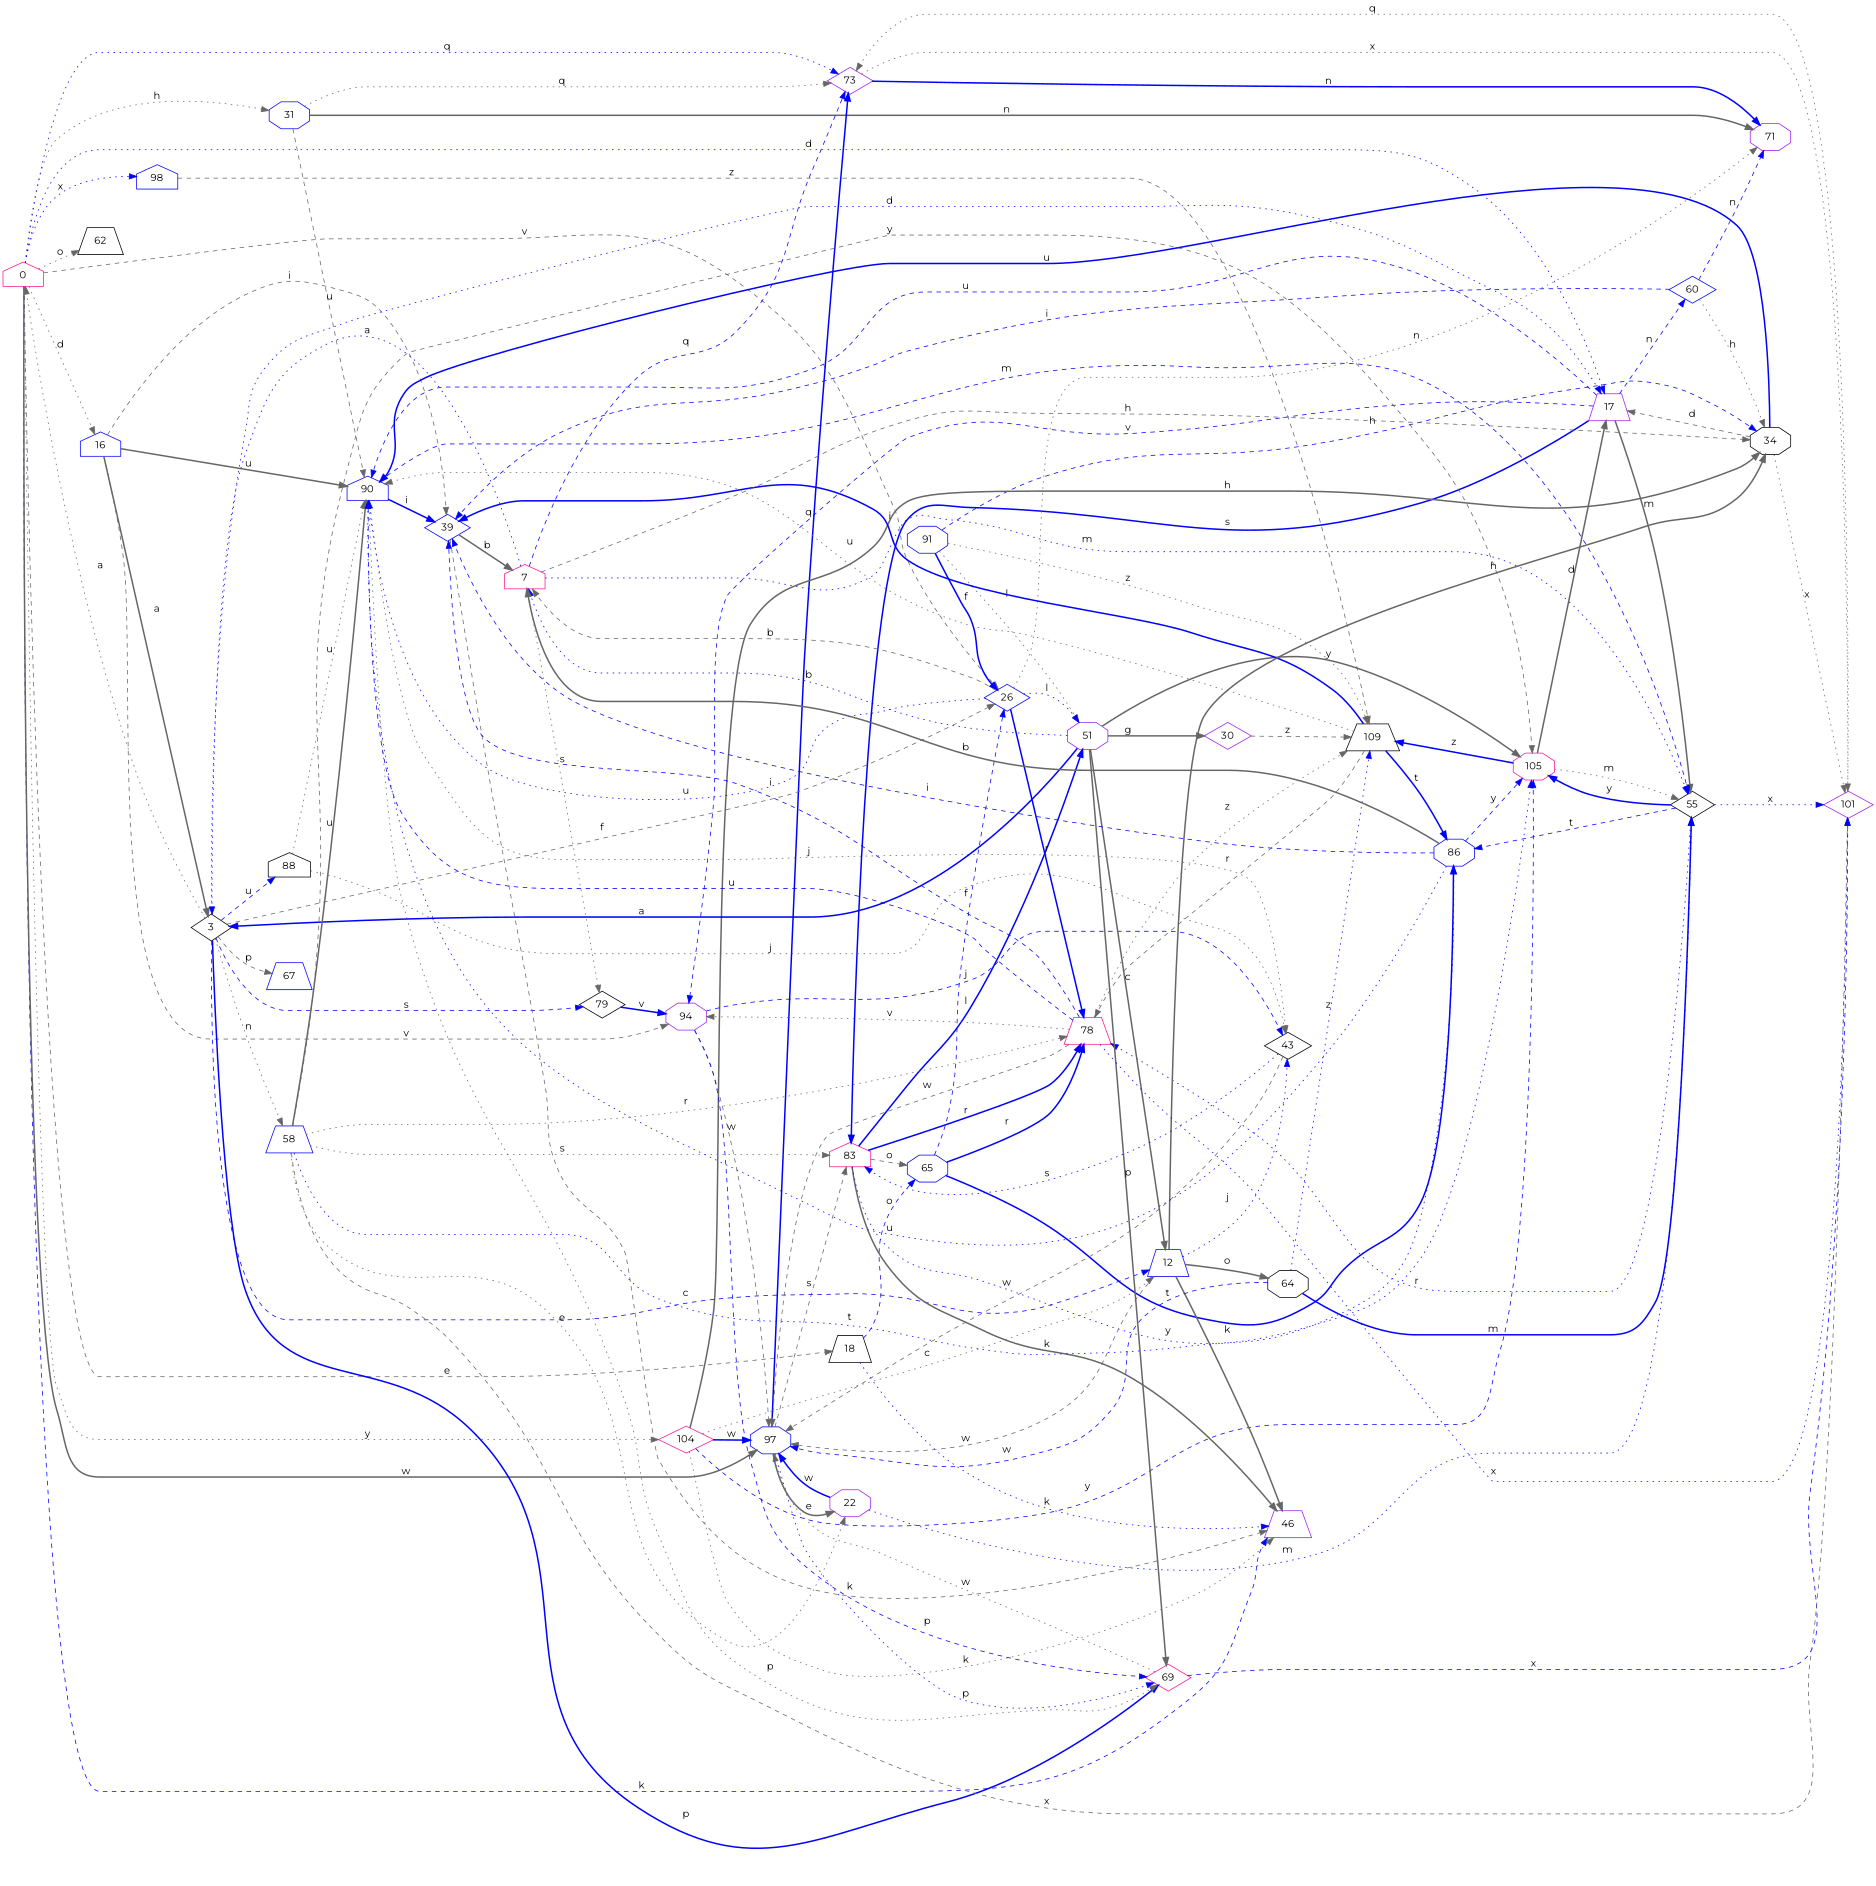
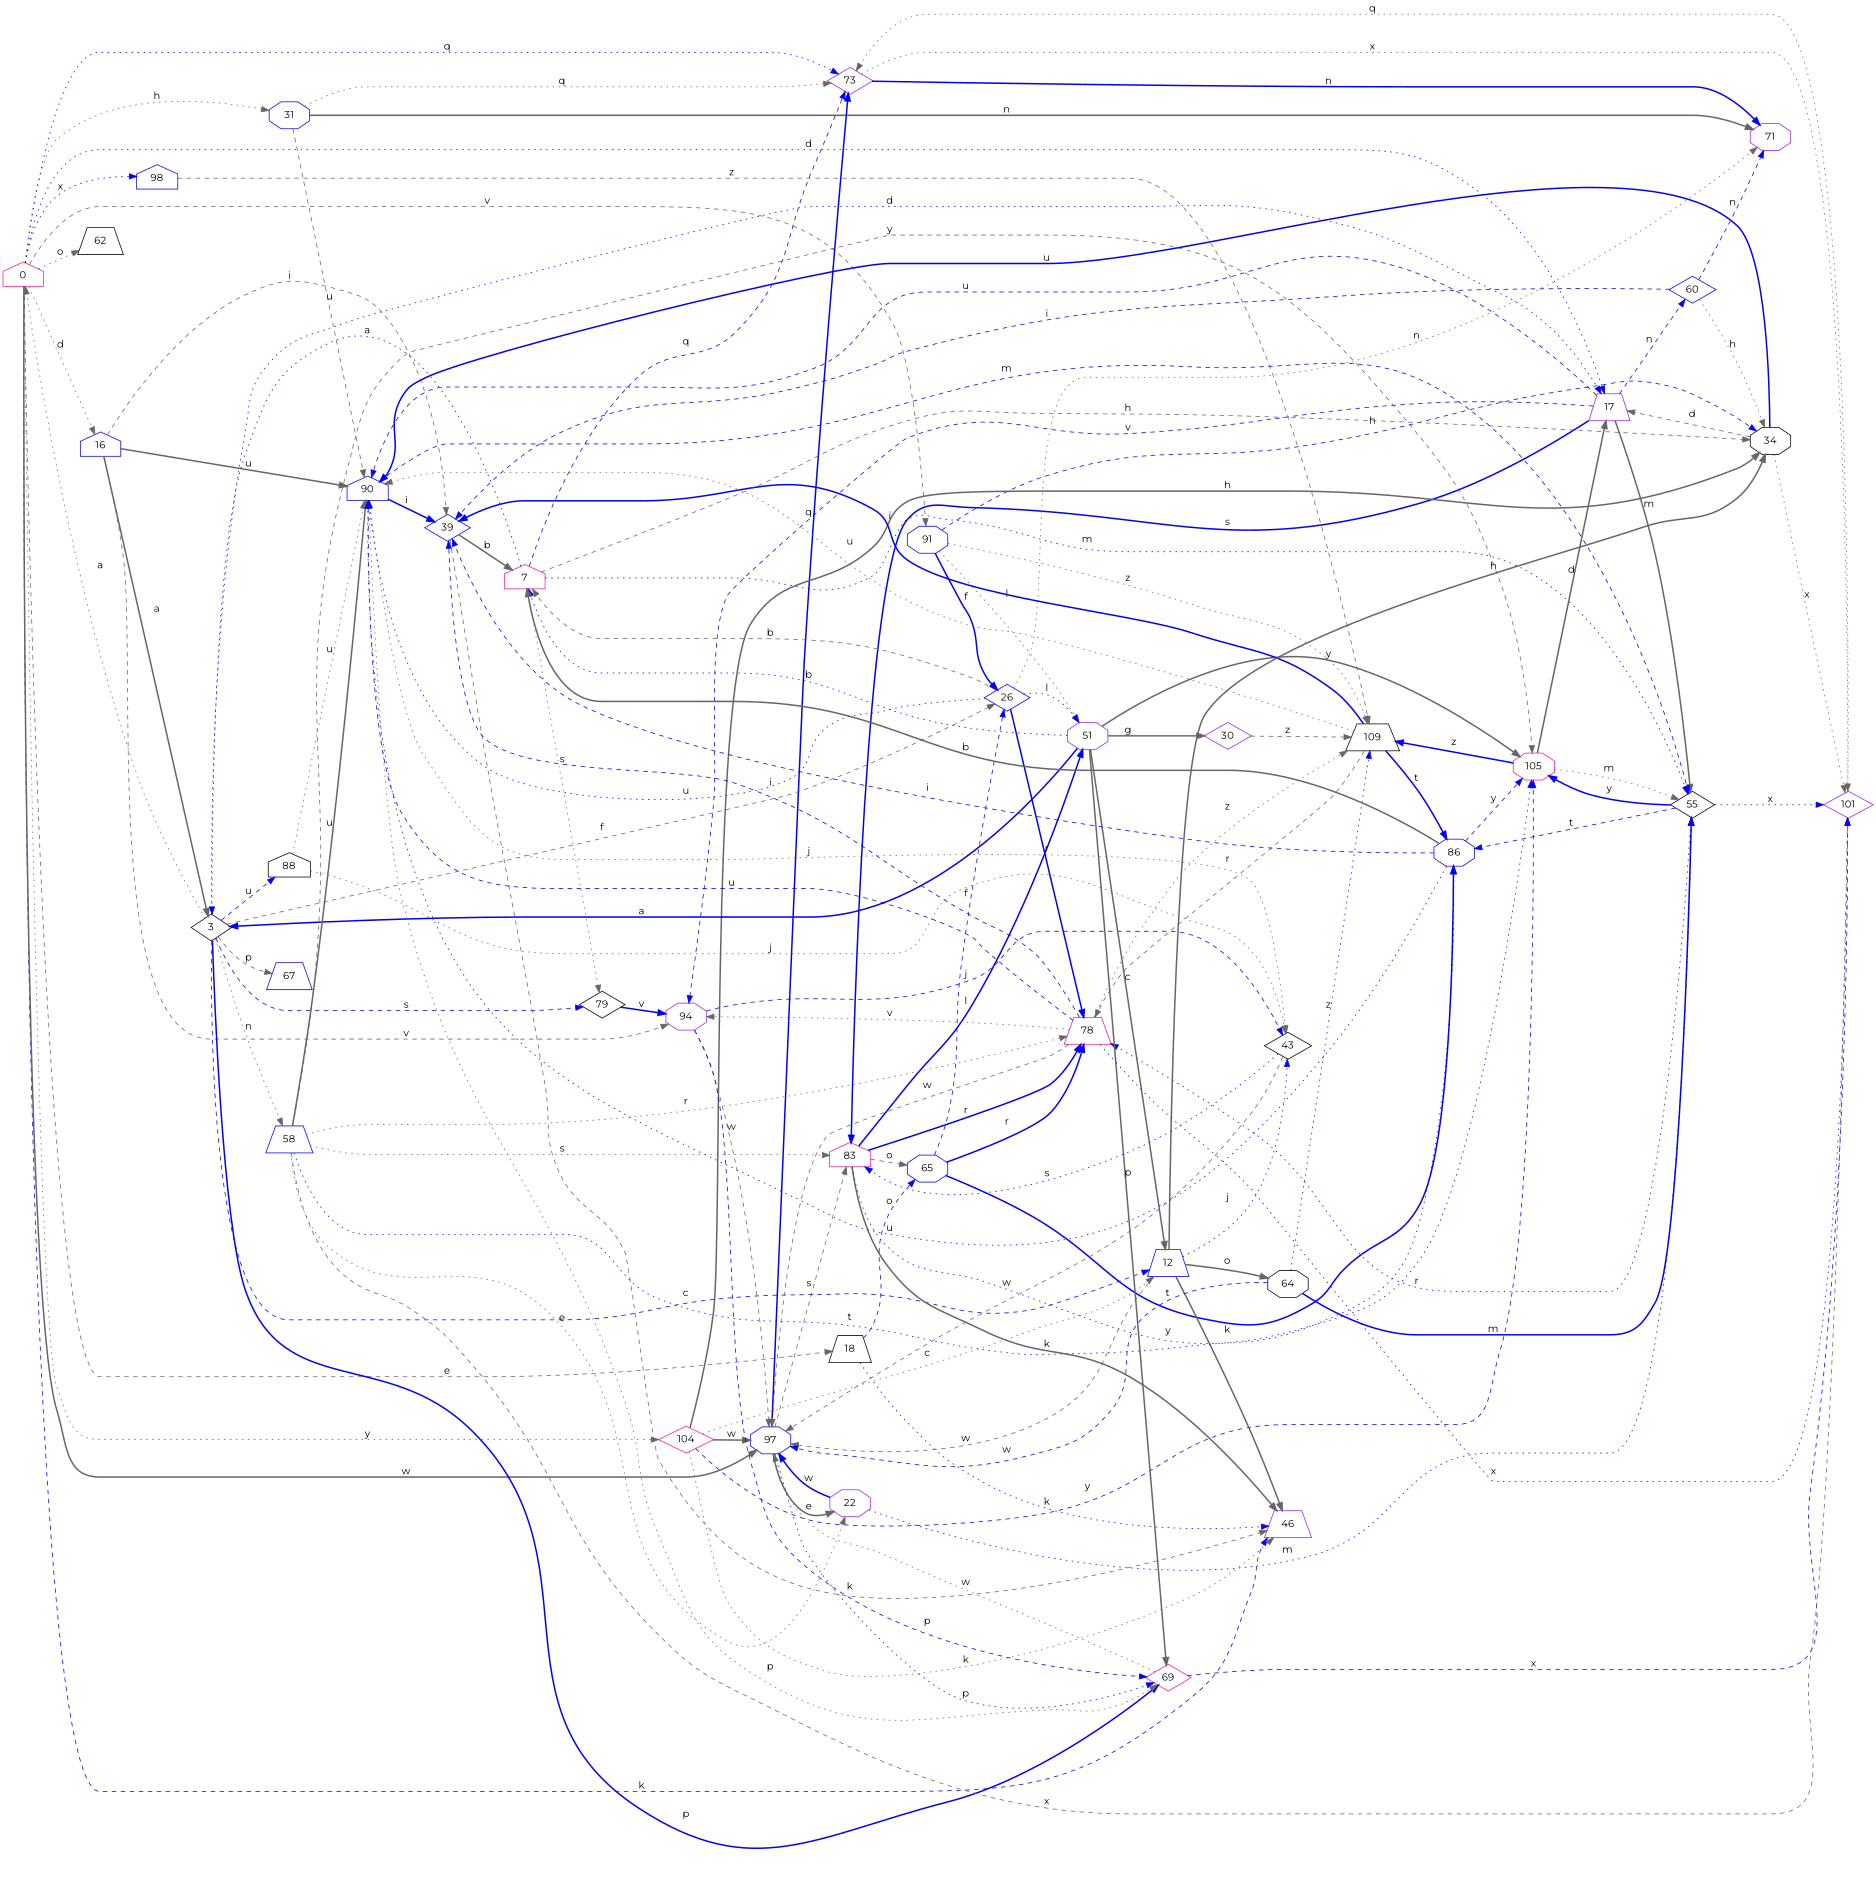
edge "0" -> "26": now "0" -> "91"
edge "104" -> "97": color blue -> gray40
